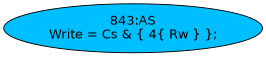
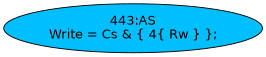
node "843:AS Write = Cs & { 4{ Rw } };": label "843:AS Write = Cs & { 4{ Rw } };" -> "443:AS Write = Cs & { 4{ Rw } };"
